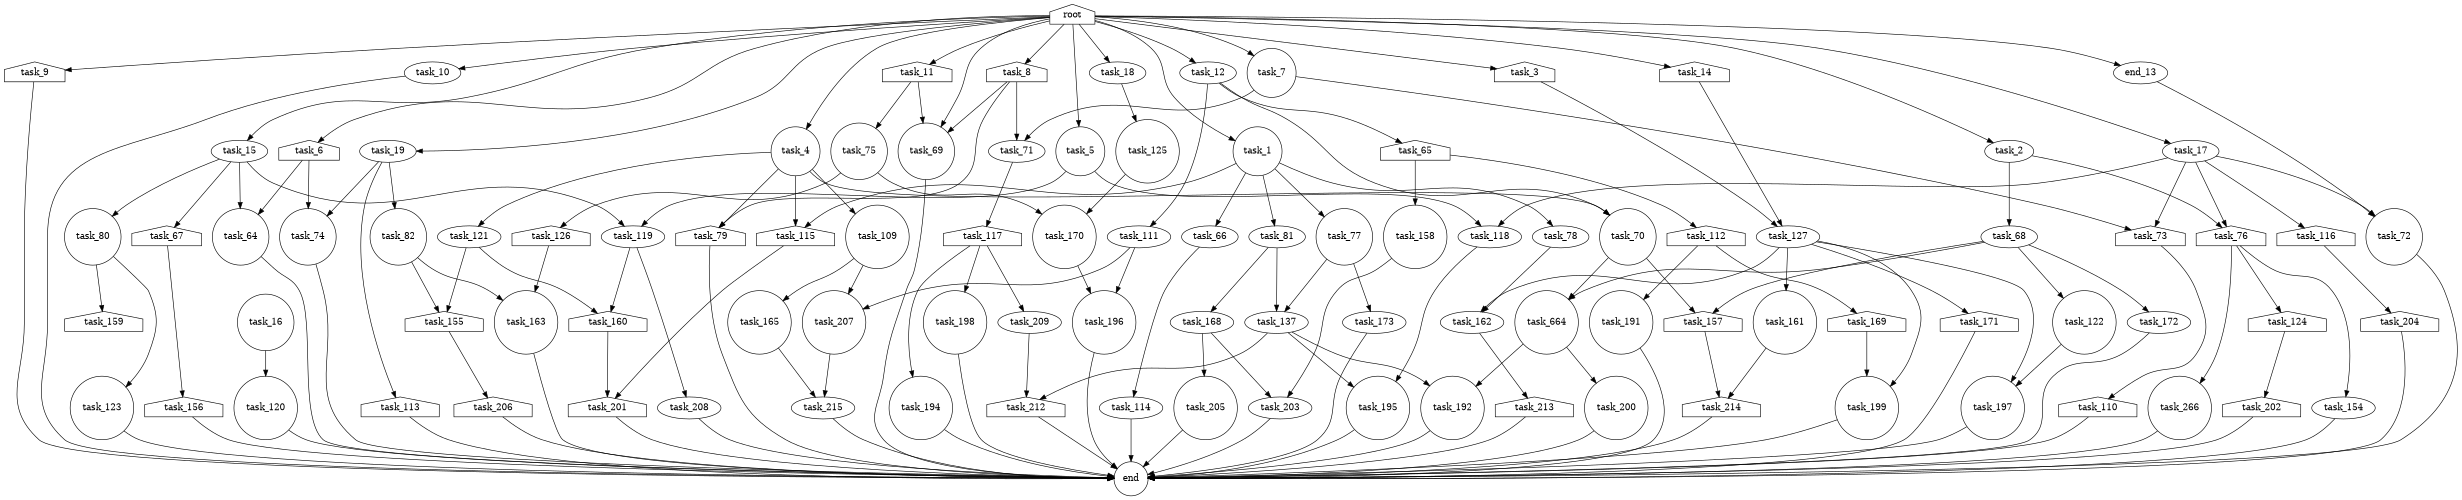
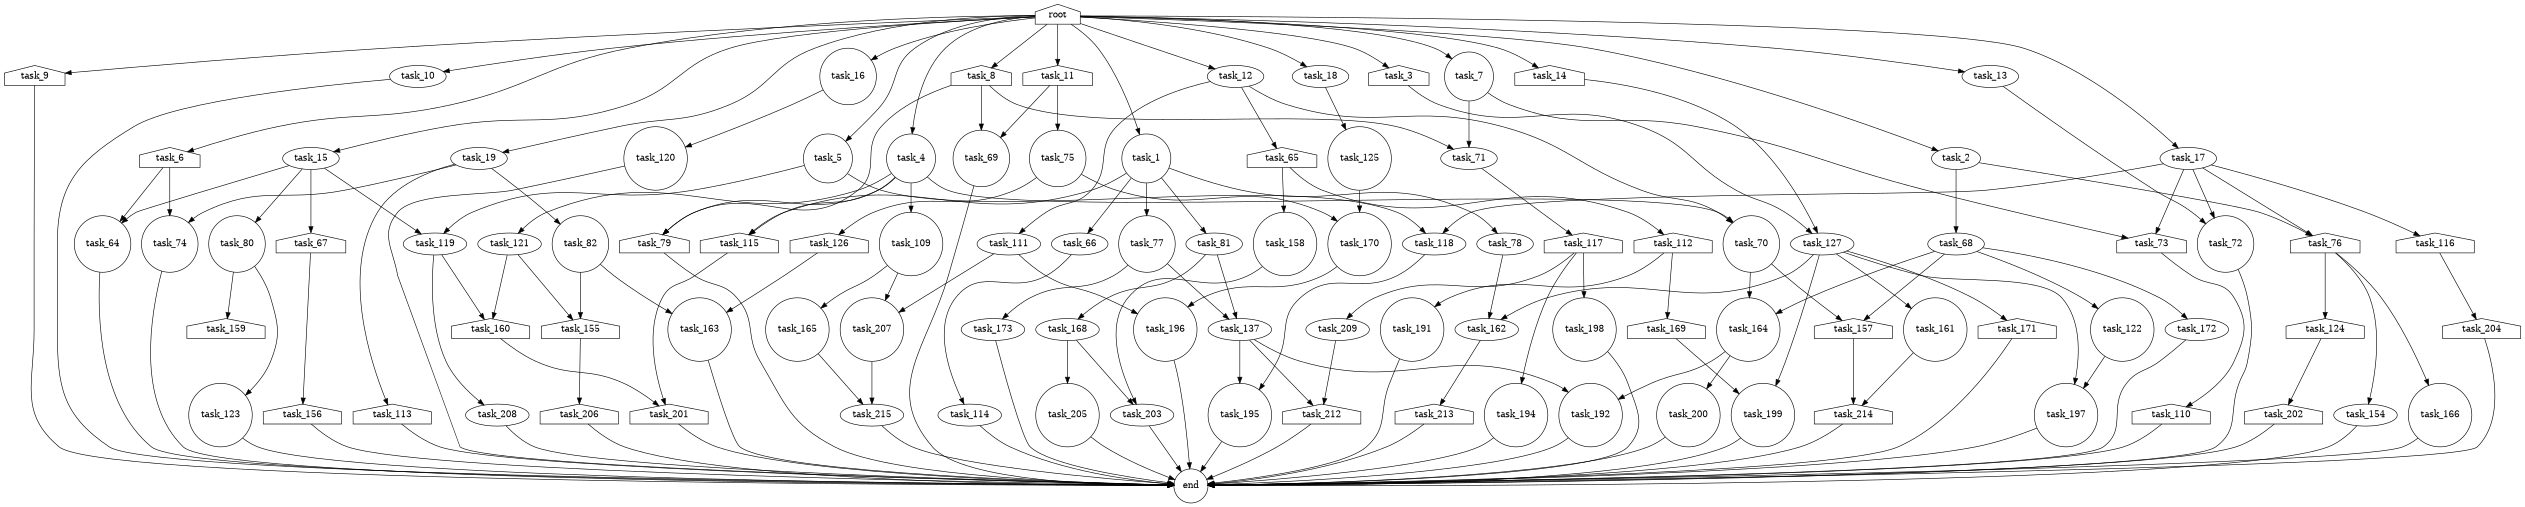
edge "root" -> "task_69": now "root" -> "task_16"
node "end_13": label "end_13" -> "task_13"
node "task_664": label "task_664" -> "task_164"
node "task_266": label "task_266" -> "task_166"
